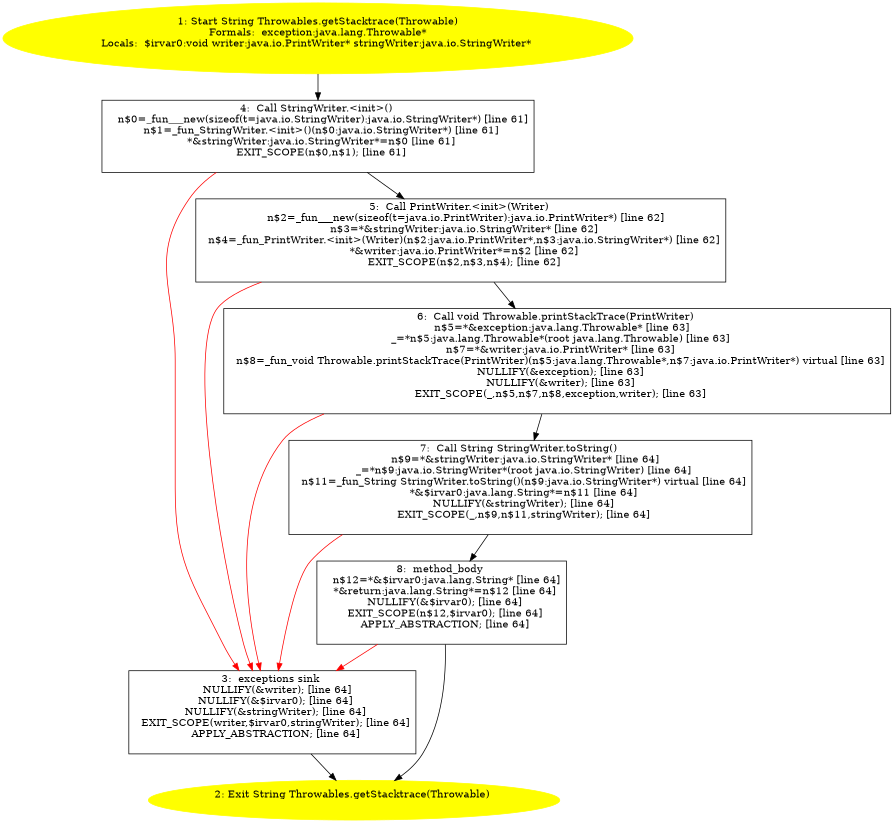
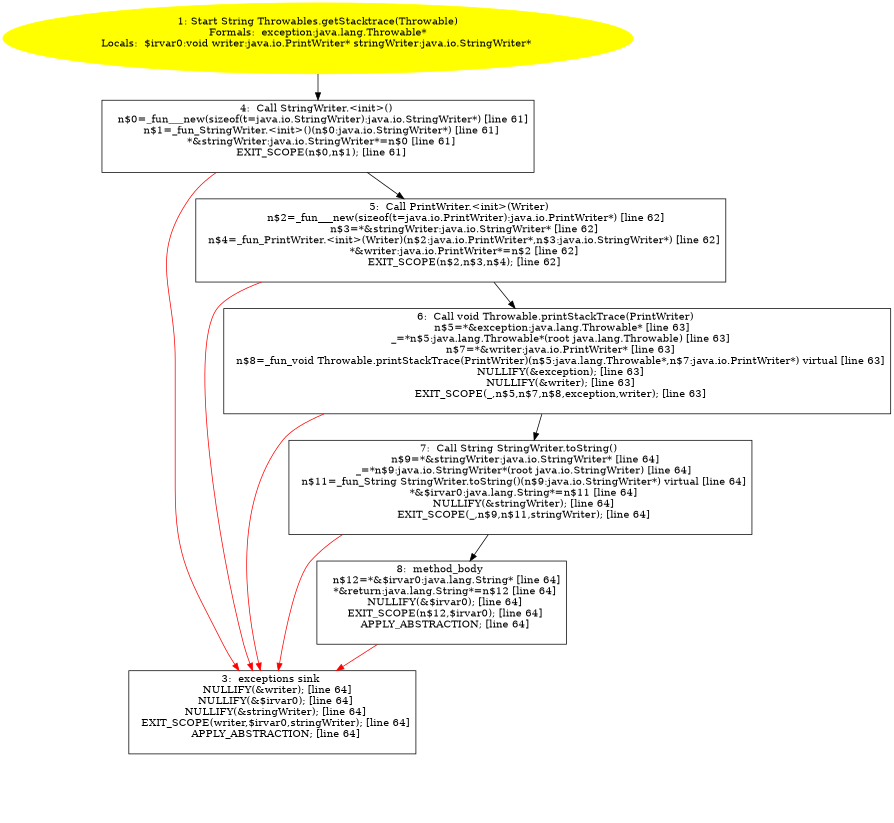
node "2: Exit String Throwables.getStacktrace(Throwable)": removed
